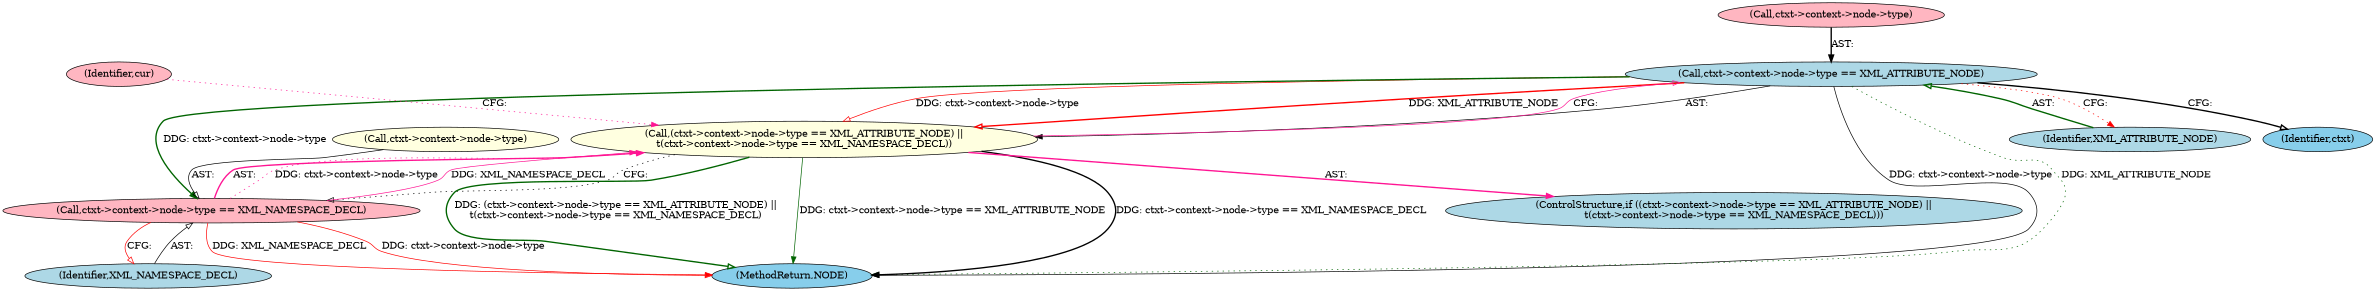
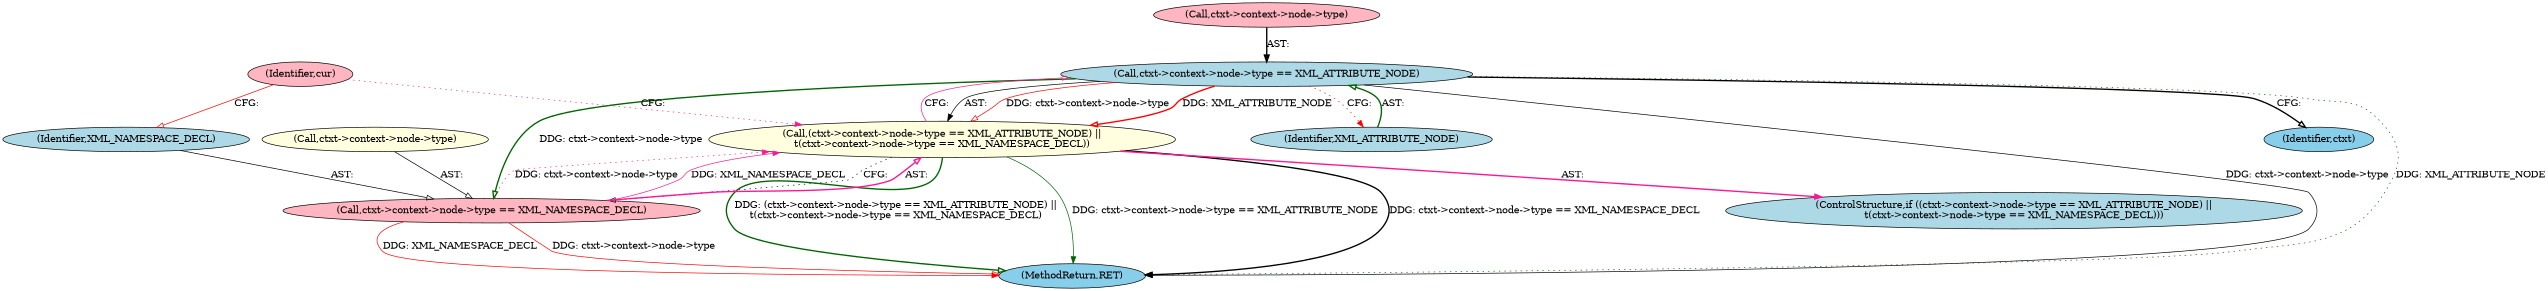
edge "(Call,ctxt->context->node->type == XML_ATTRIBUTE_NODE)" -> "(Call,ctxt->context->node->type == XML_NAMESPACE_DECL)": arrowhead normal -> onormal
edge "(Call,ctxt->context->node->type == XML_NAMESPACE_DECL)" -> "(Identifier,XML_NAMESPACE_DECL)": now "(Identifier,cur)" -> "(Identifier,XML_NAMESPACE_DECL)"
node "(MethodReturn,NODE)": label "(MethodReturn,NODE)" -> "(MethodReturn,RET)"
